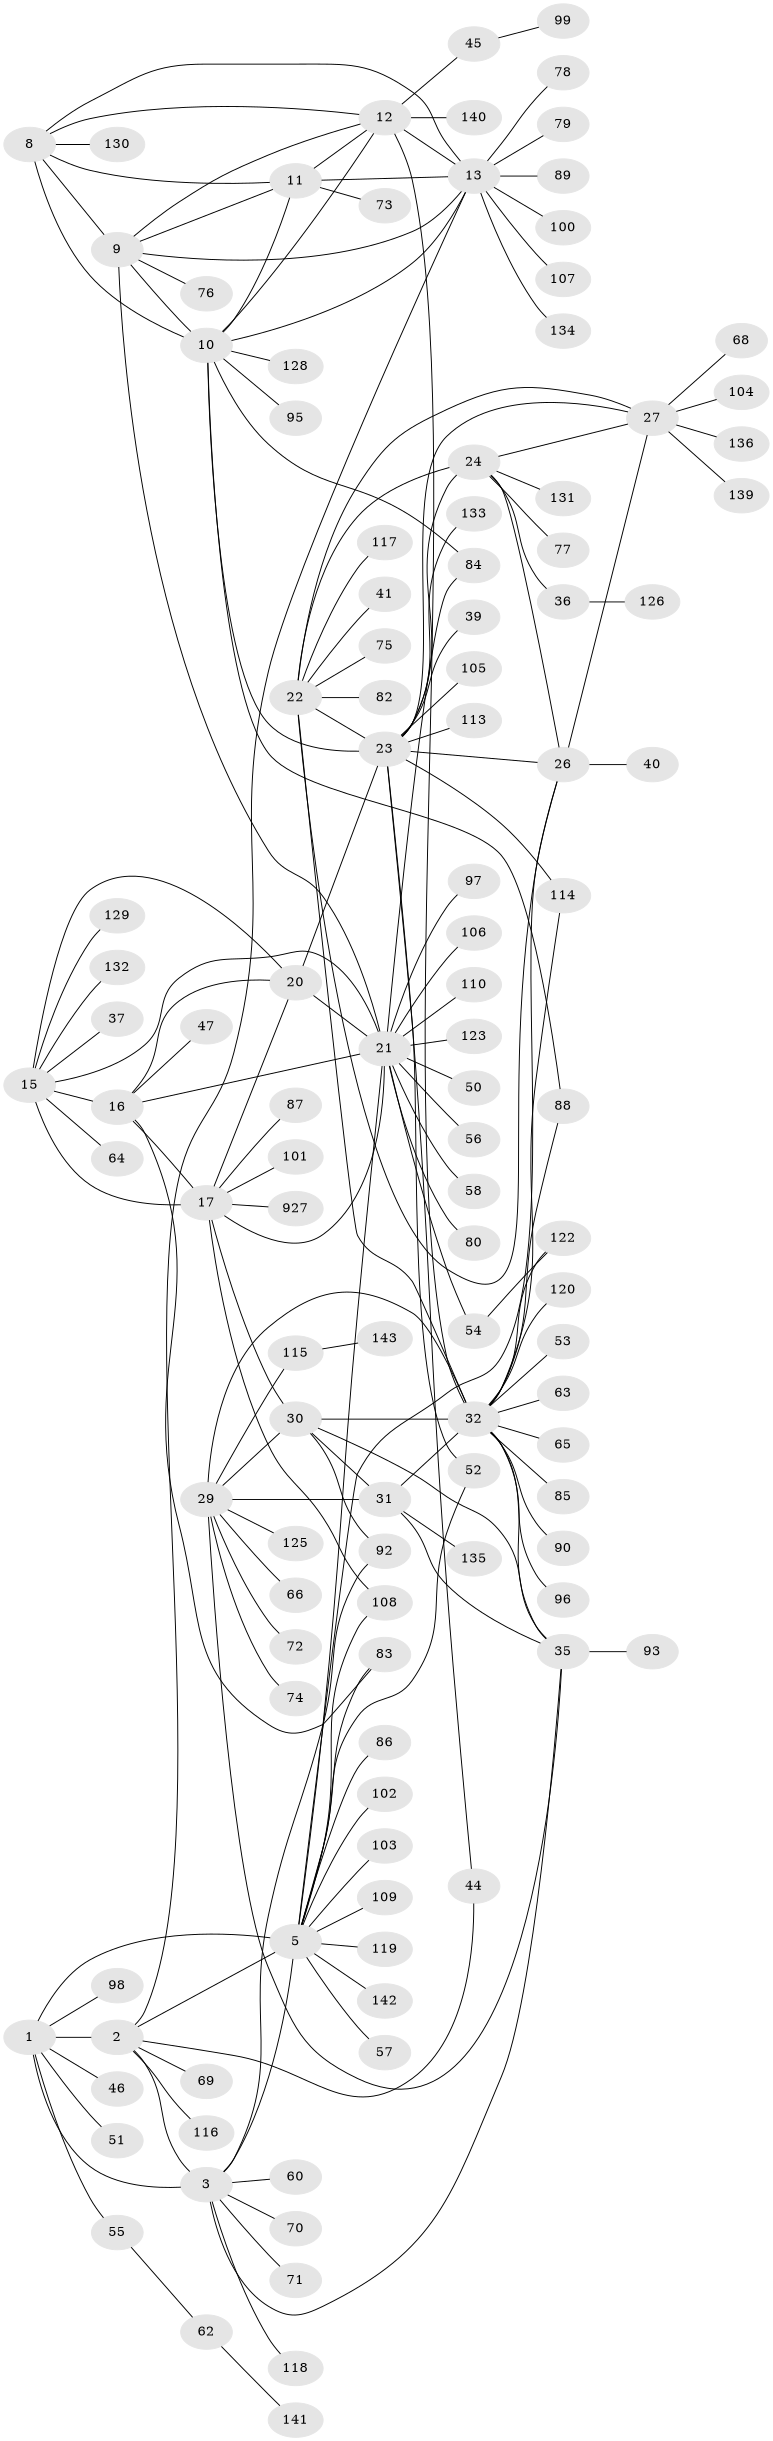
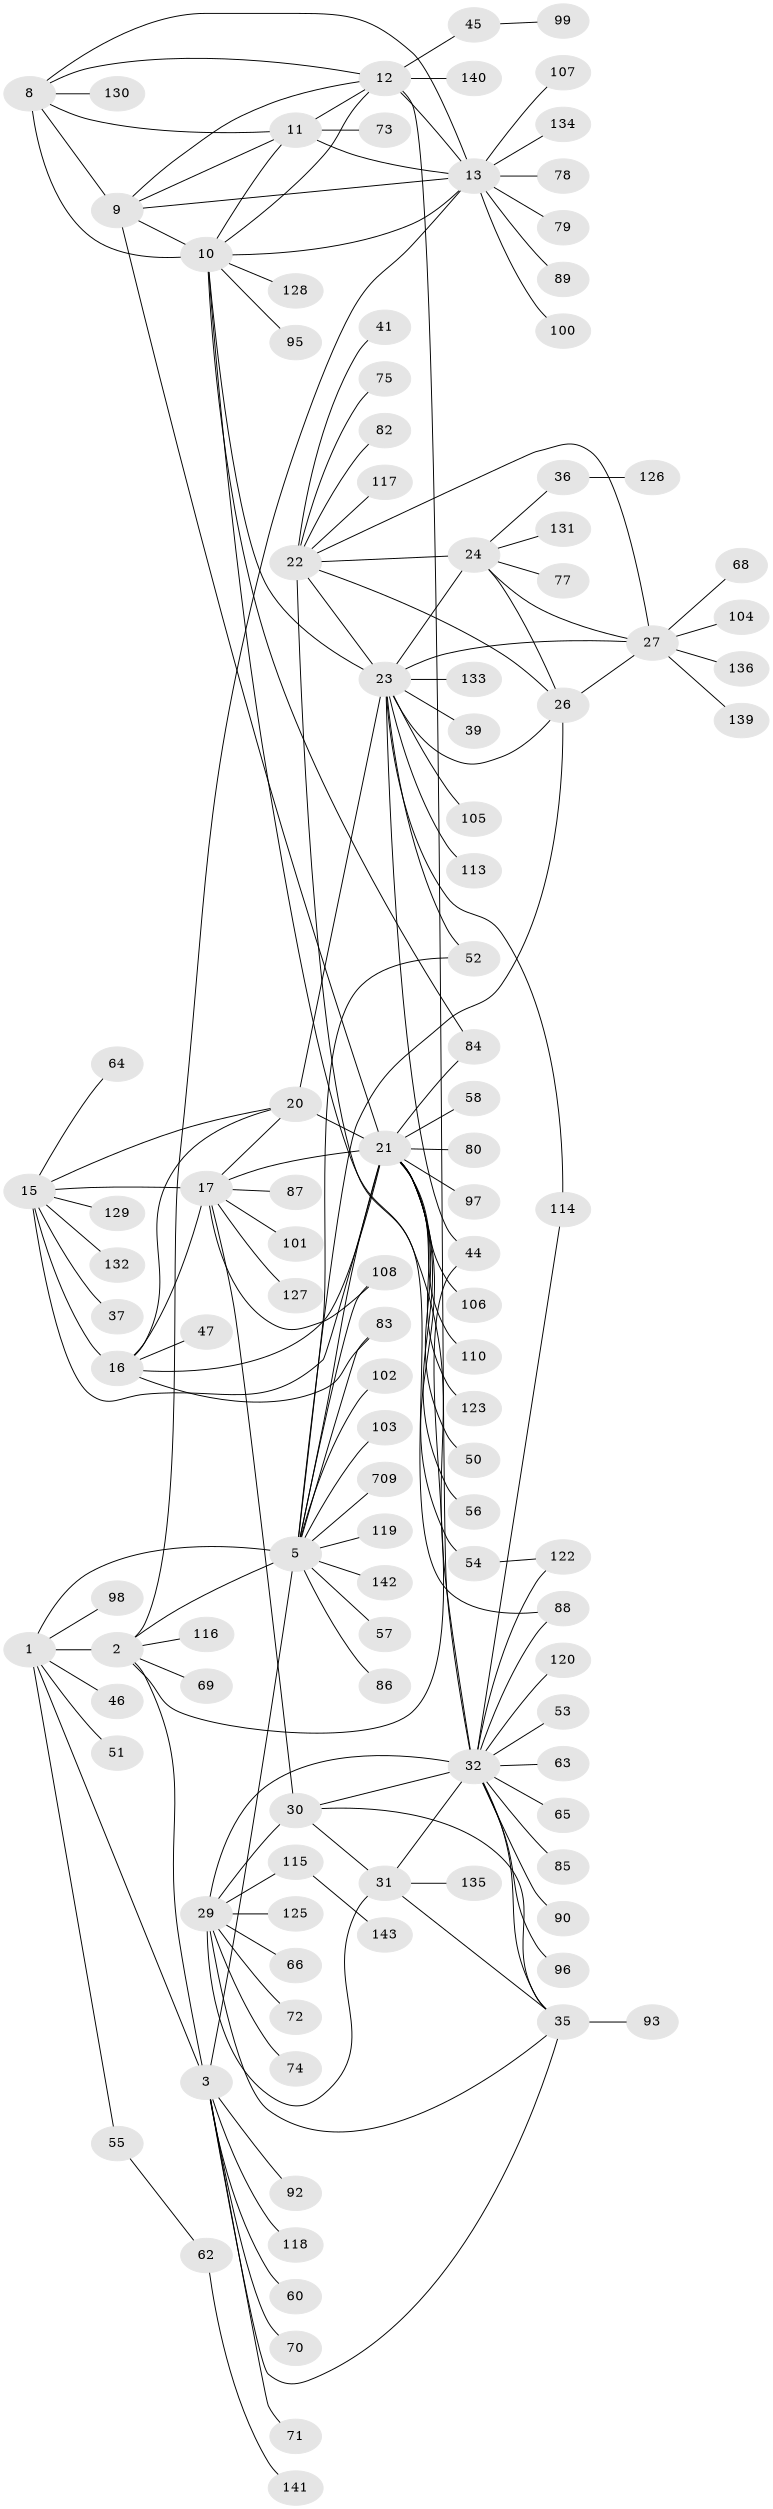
node "76": removed
node "40": removed
node "927": label "927" -> "127"
edge "30" -- "92": removed
node "109": label "109" -> "709"
